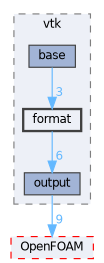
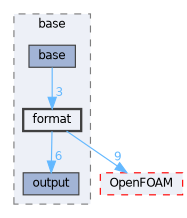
cluster "vtk": label "vtk" -> "base"
edge "output" -> "OpenFOAM": now "format" -> "OpenFOAM"
